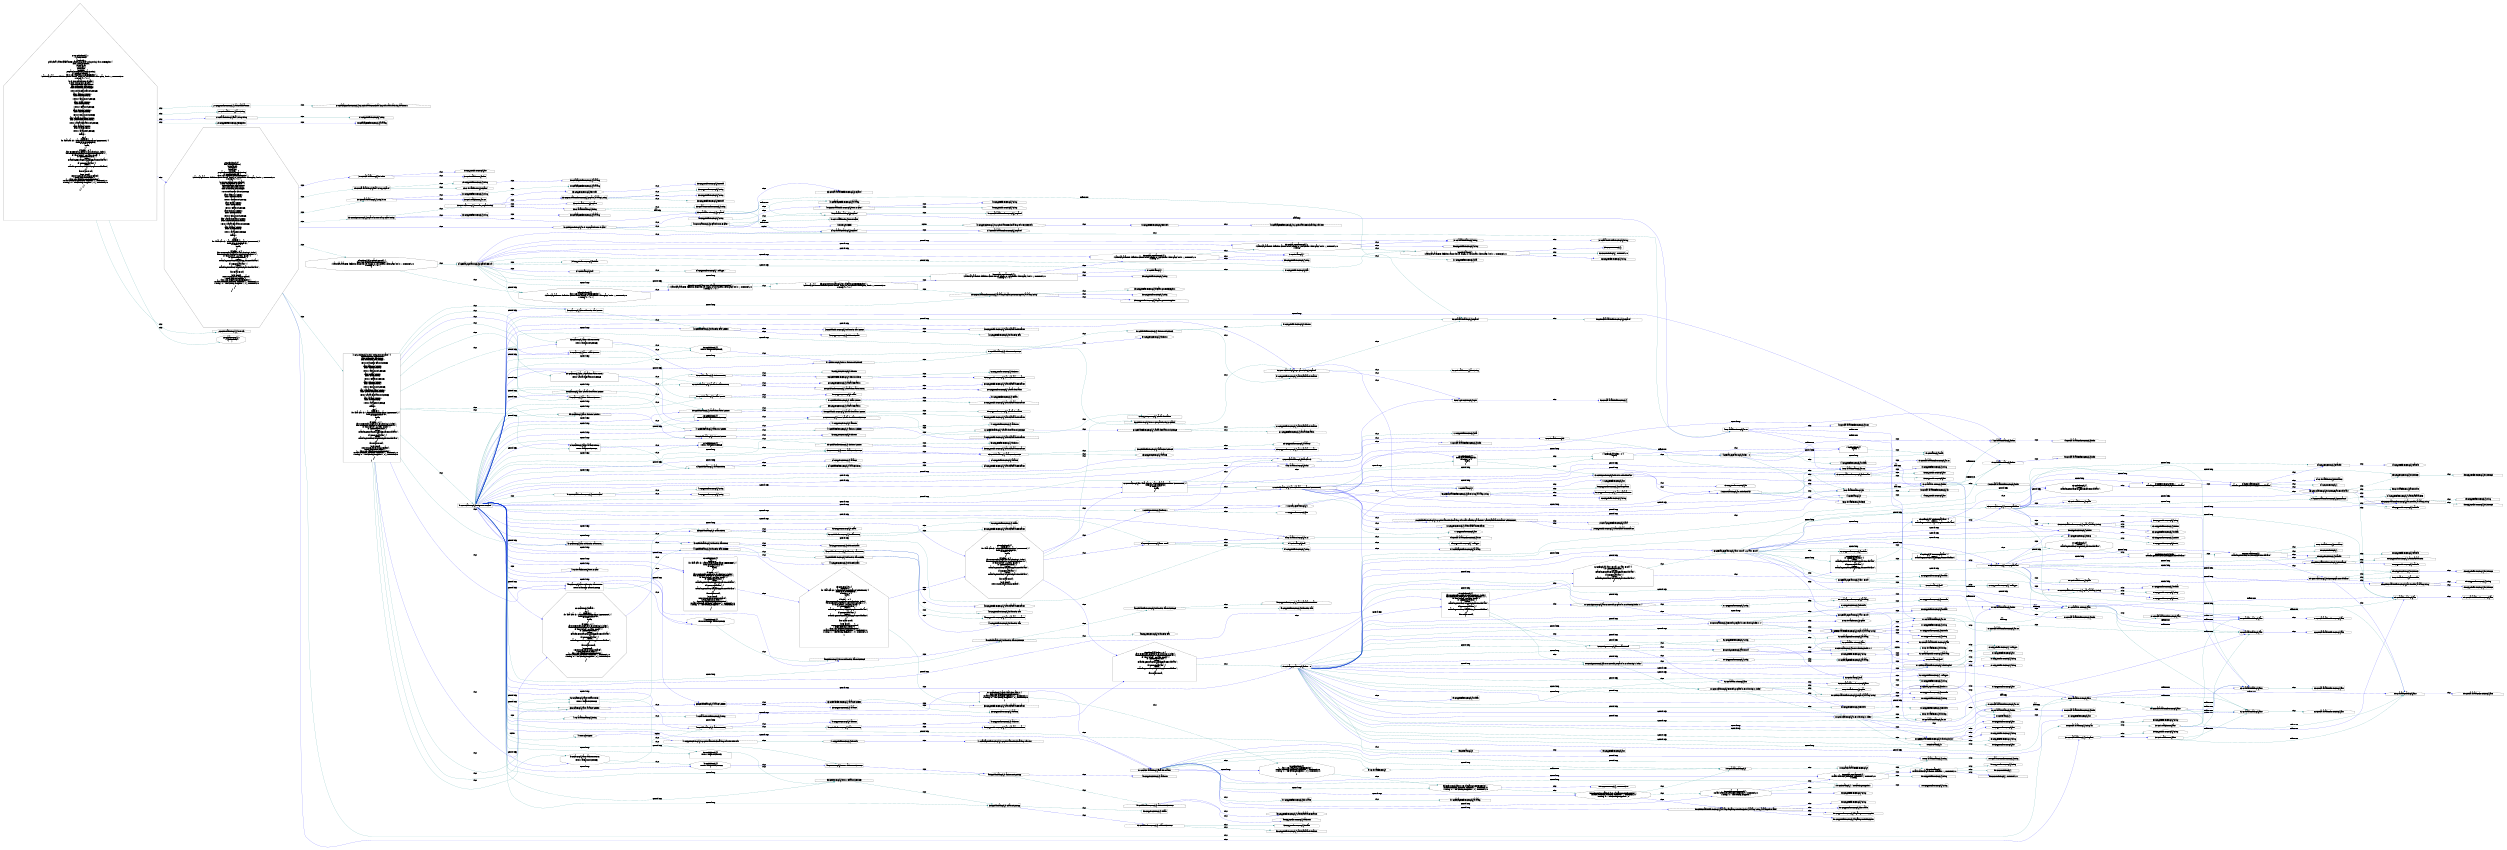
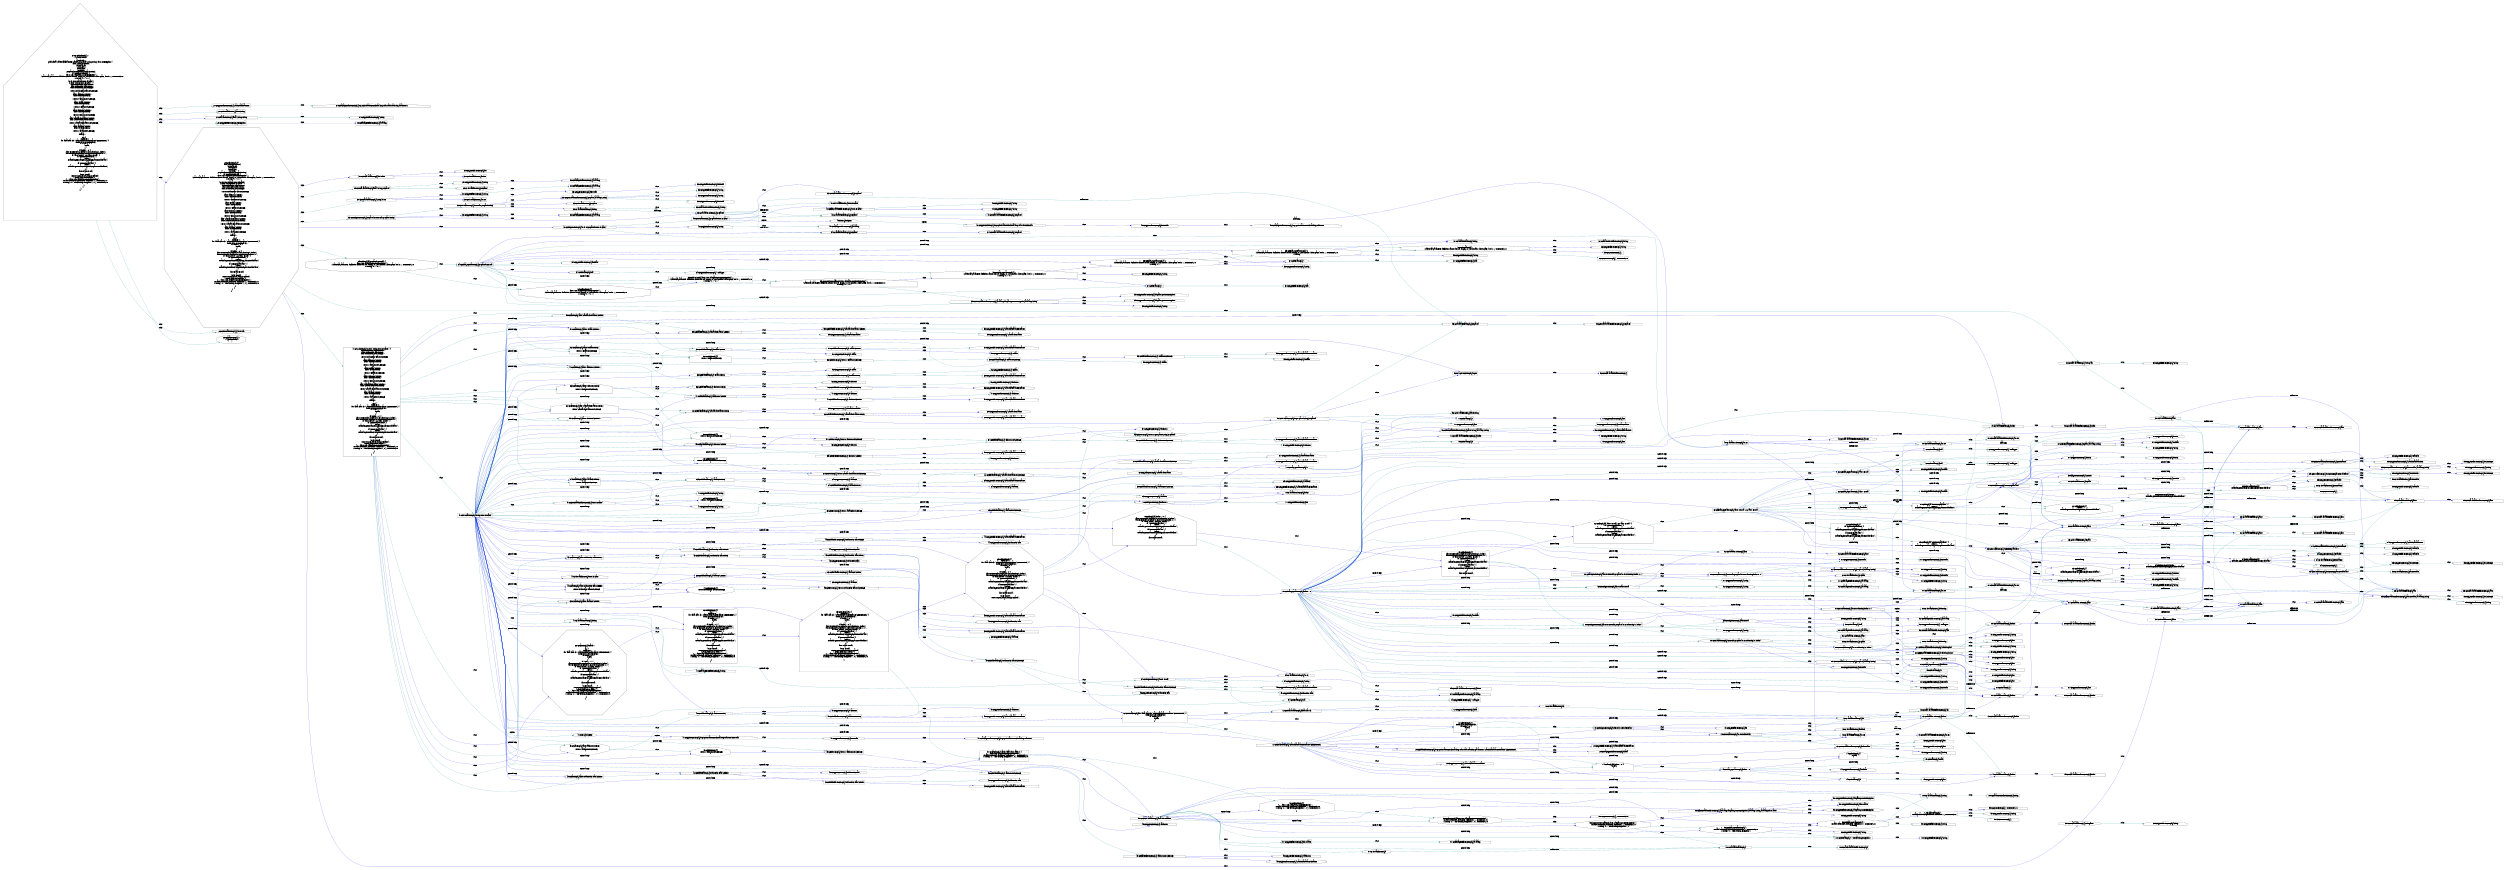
edge "30:CtVirtualElement@first" -> "83:CtVariableReadImpl@first": now "30:CtVirtualElement@first" -> "87:CtVariableReadImpl@last"
